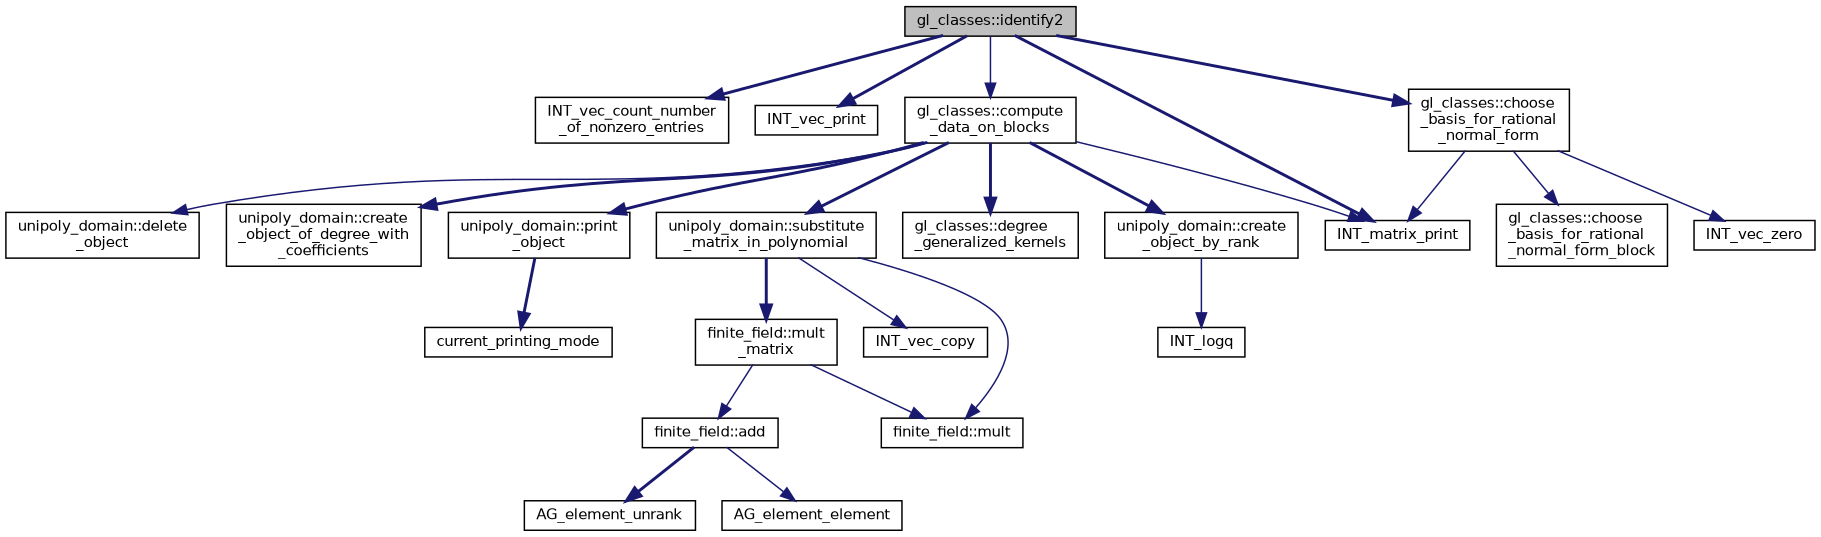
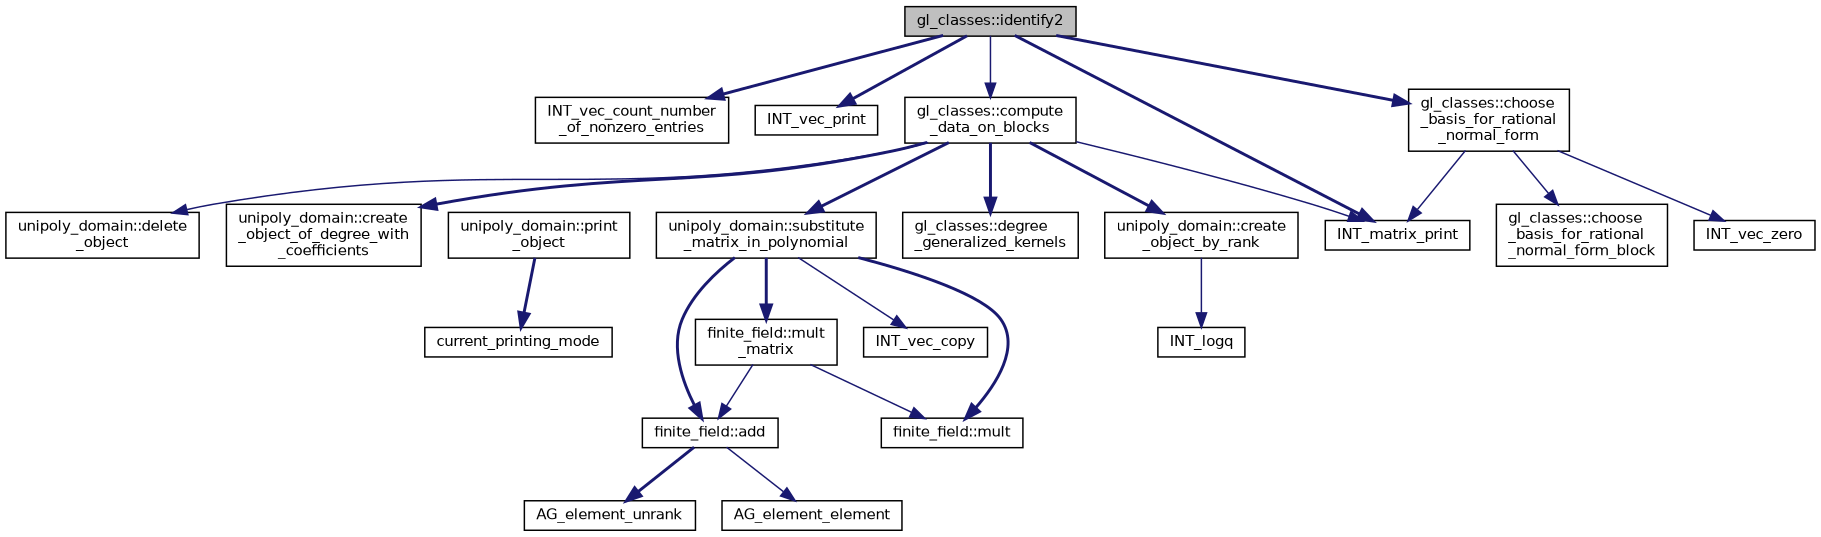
edge "gl_classes::compute _data_on_blocks" -> "unipoly_domain::print _object": removed
edge "unipoly_domain::substitute _matrix_in_polynomial" -> "finite_field::mult": style solid -> bold
edge "unipoly_domain::substitute _matrix_in_polynomial" -> "finite_field::add": added
